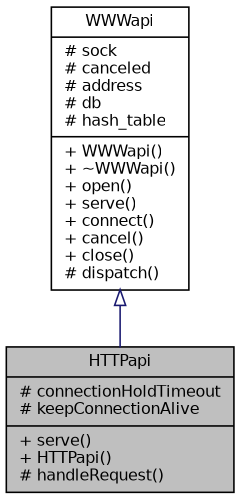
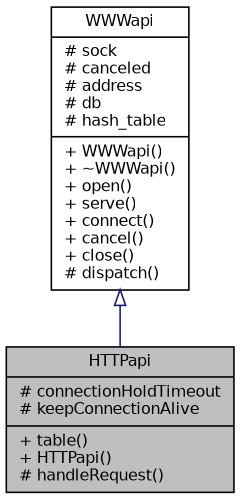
node "HTTPapi": text "+ serve()" -> "+ table()"
